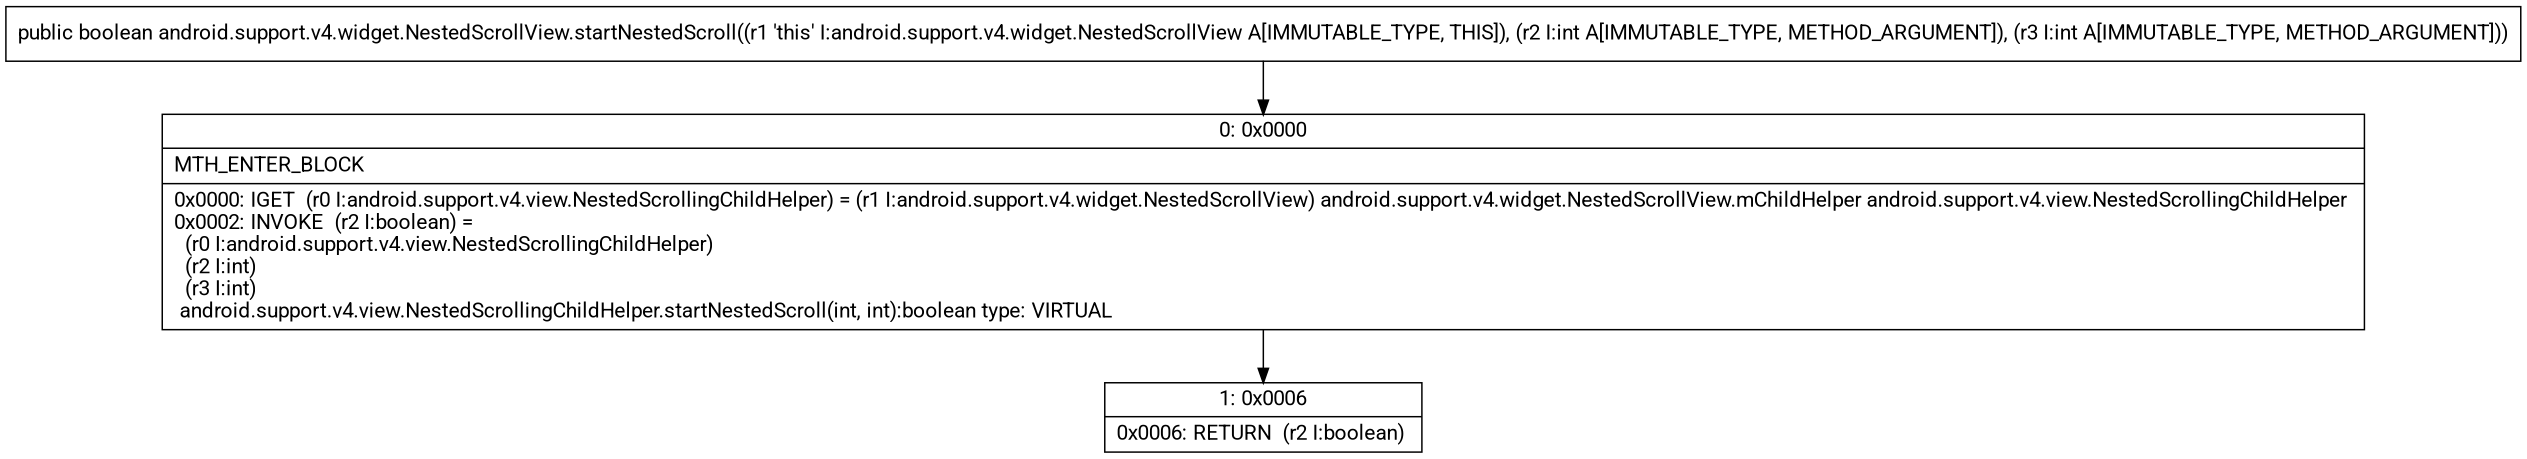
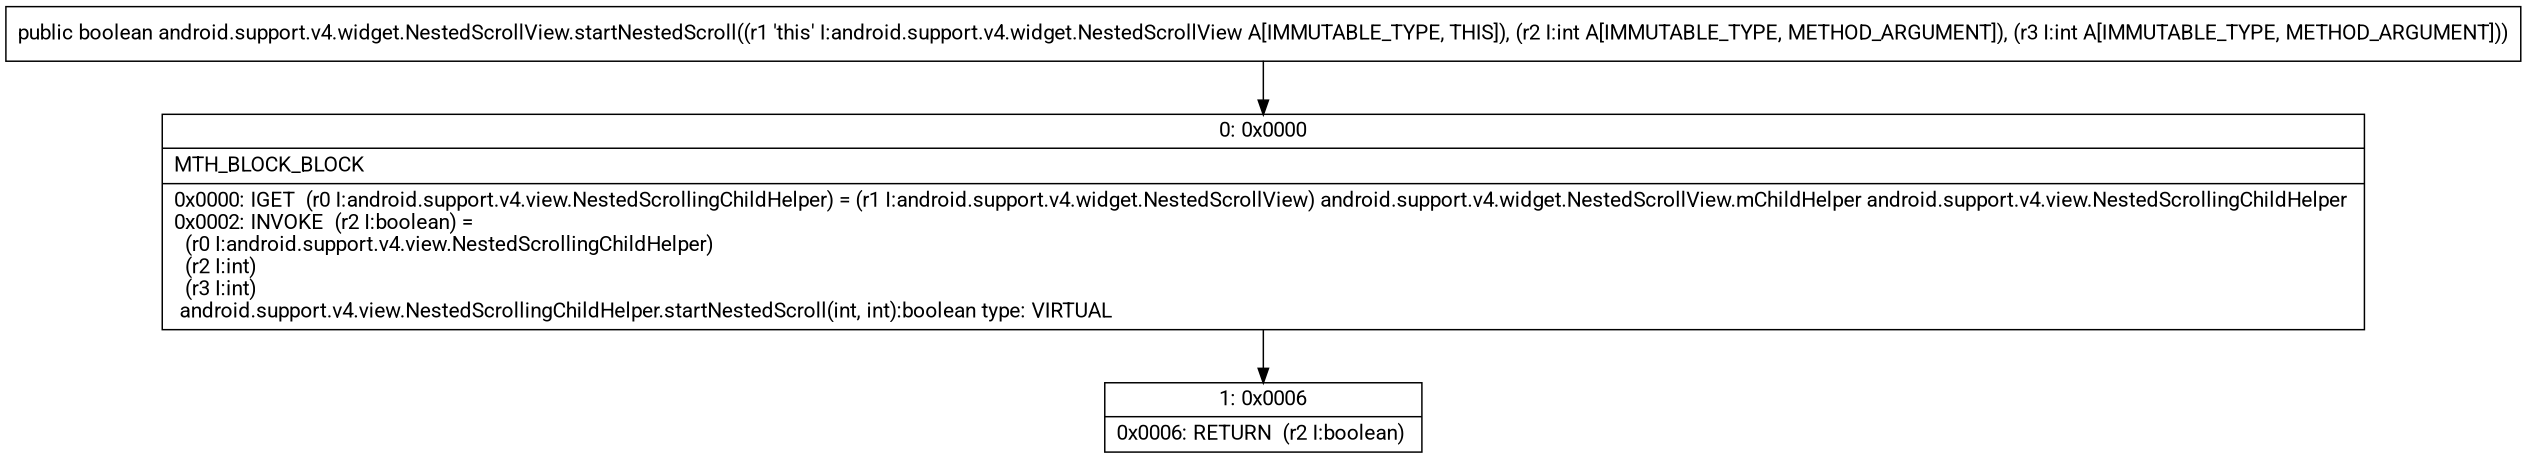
node "0: 0x0000": text "MTH_ENTER_BLOCK" -> "MTH_BLOCK_BLOCK"
